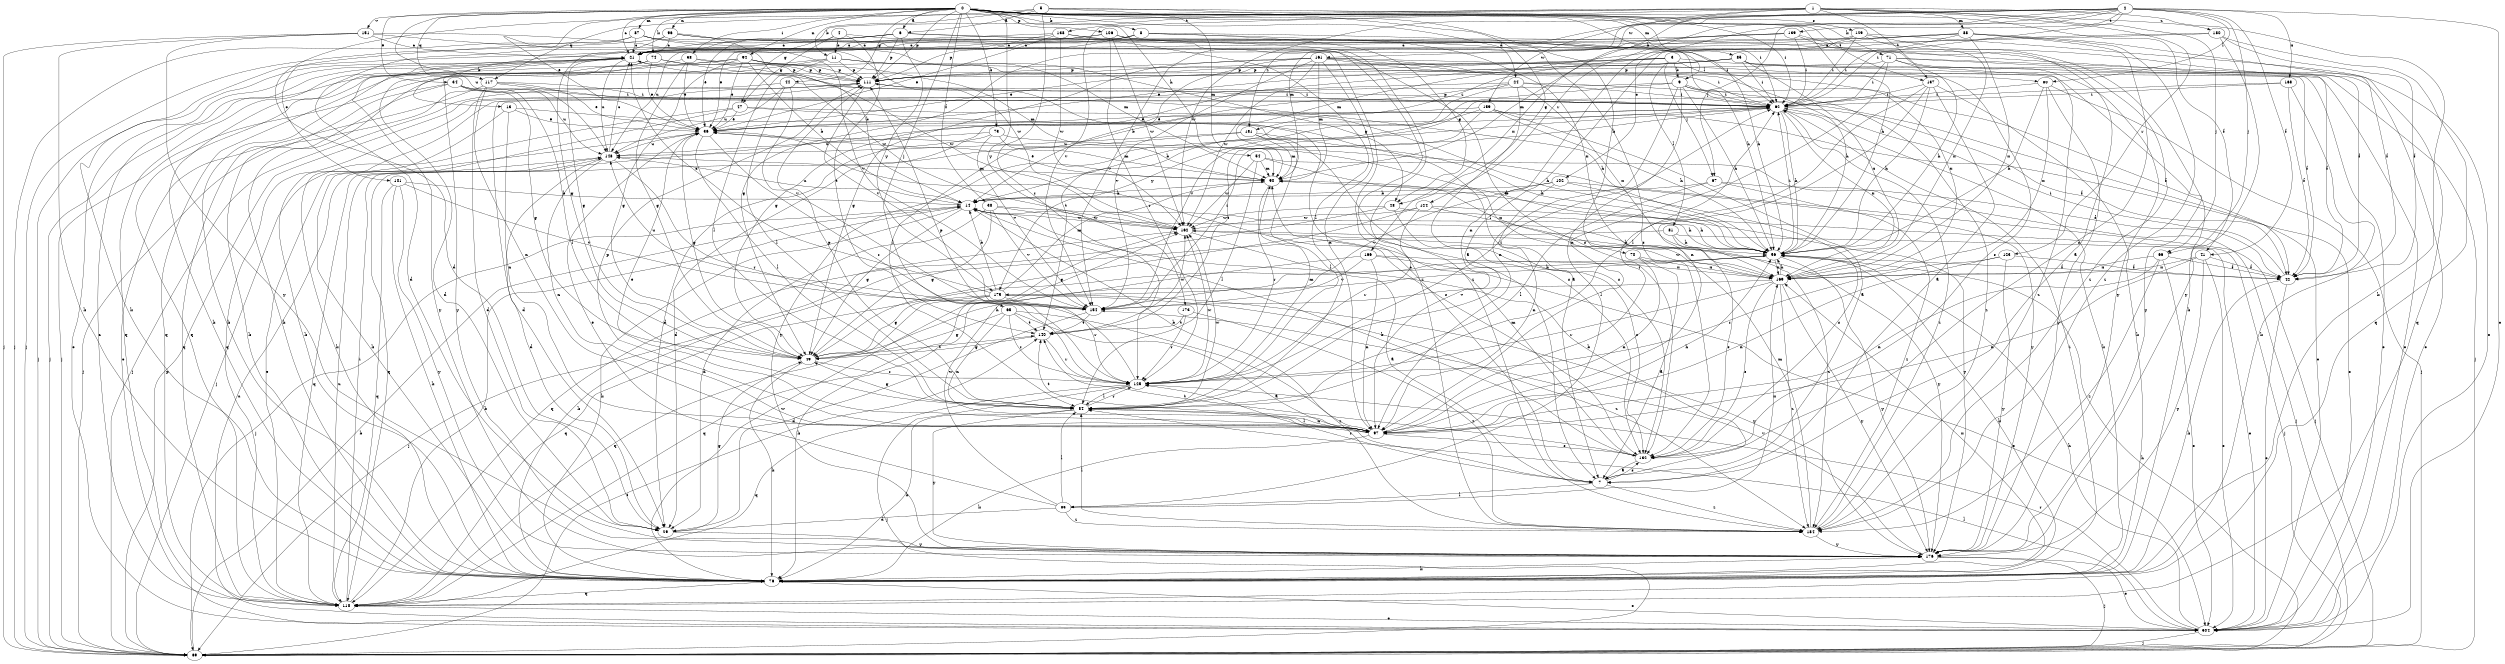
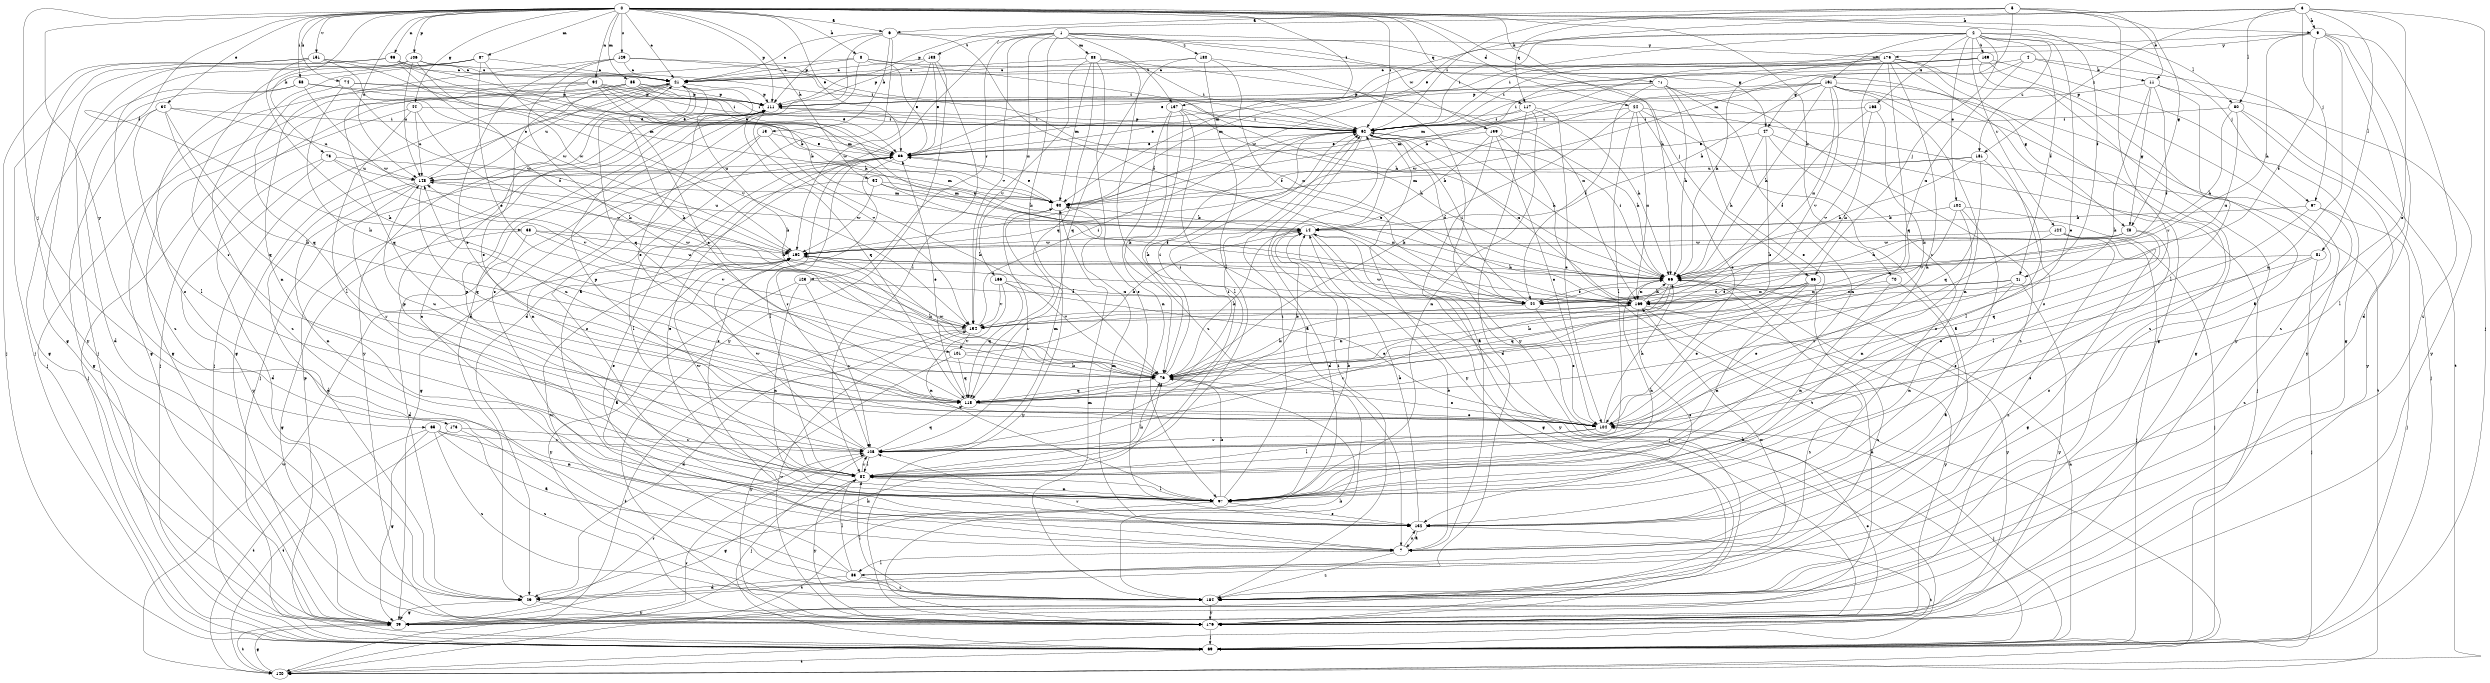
edge "56" -> "175": reversed
edge "101" -> "154": reversed
node "504": label "504" -> "104"
